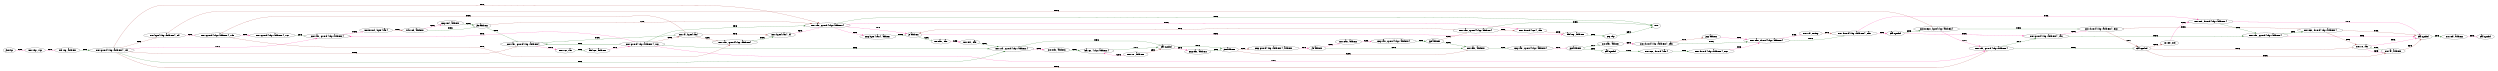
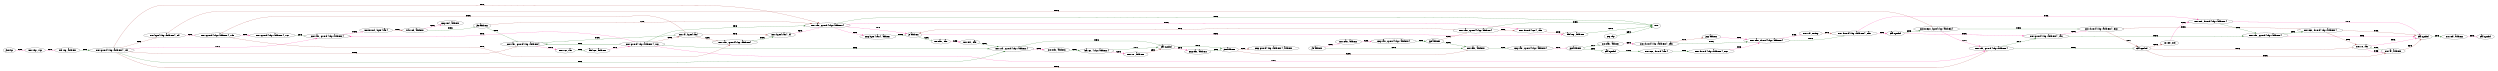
edge "cmp r8d , address" -> "jbe address": removed, label "CFG"
edge "add rsp , address" -> "pop rbp": now "add rsp , address" -> "retn"
edge "cmp qword [ rbp - address ] , address" -> "jle address": removed, label "CFG"
edge "mov r8 , rax" -> "mov al , address": label "CFG" -> "DFG"
edge "mov r8 , address" -> "lea rcx , [ rbp - address ]": reversed
